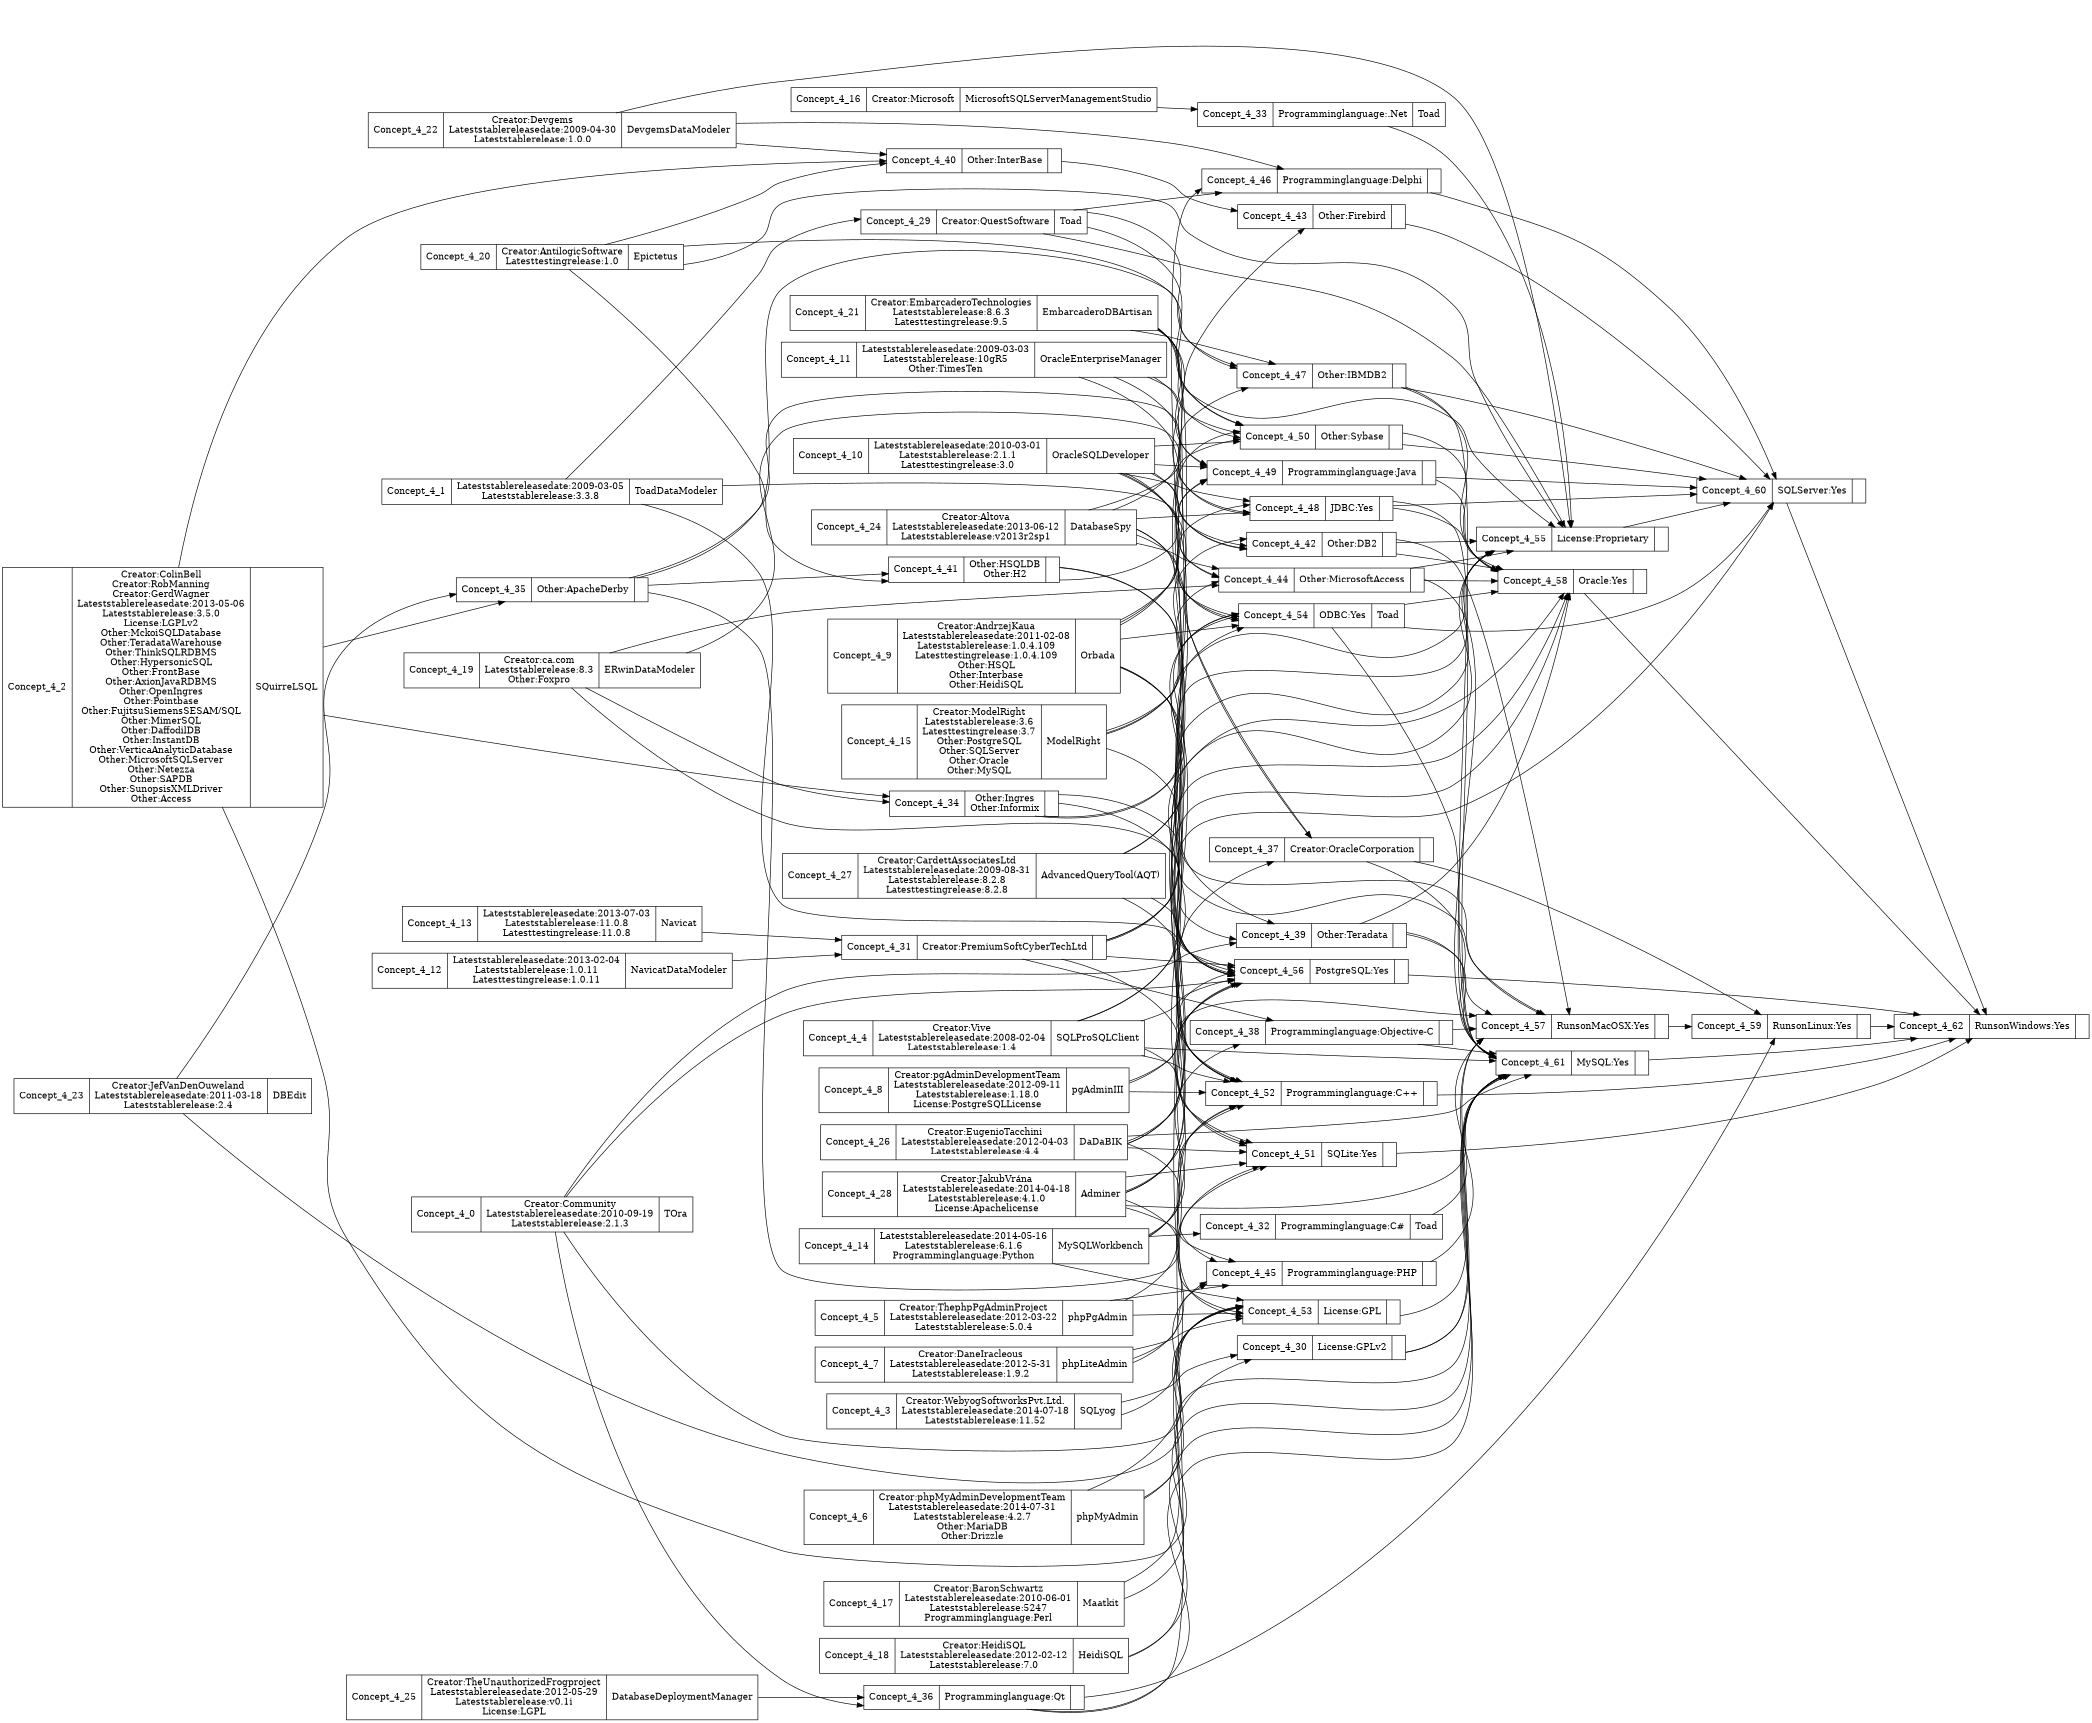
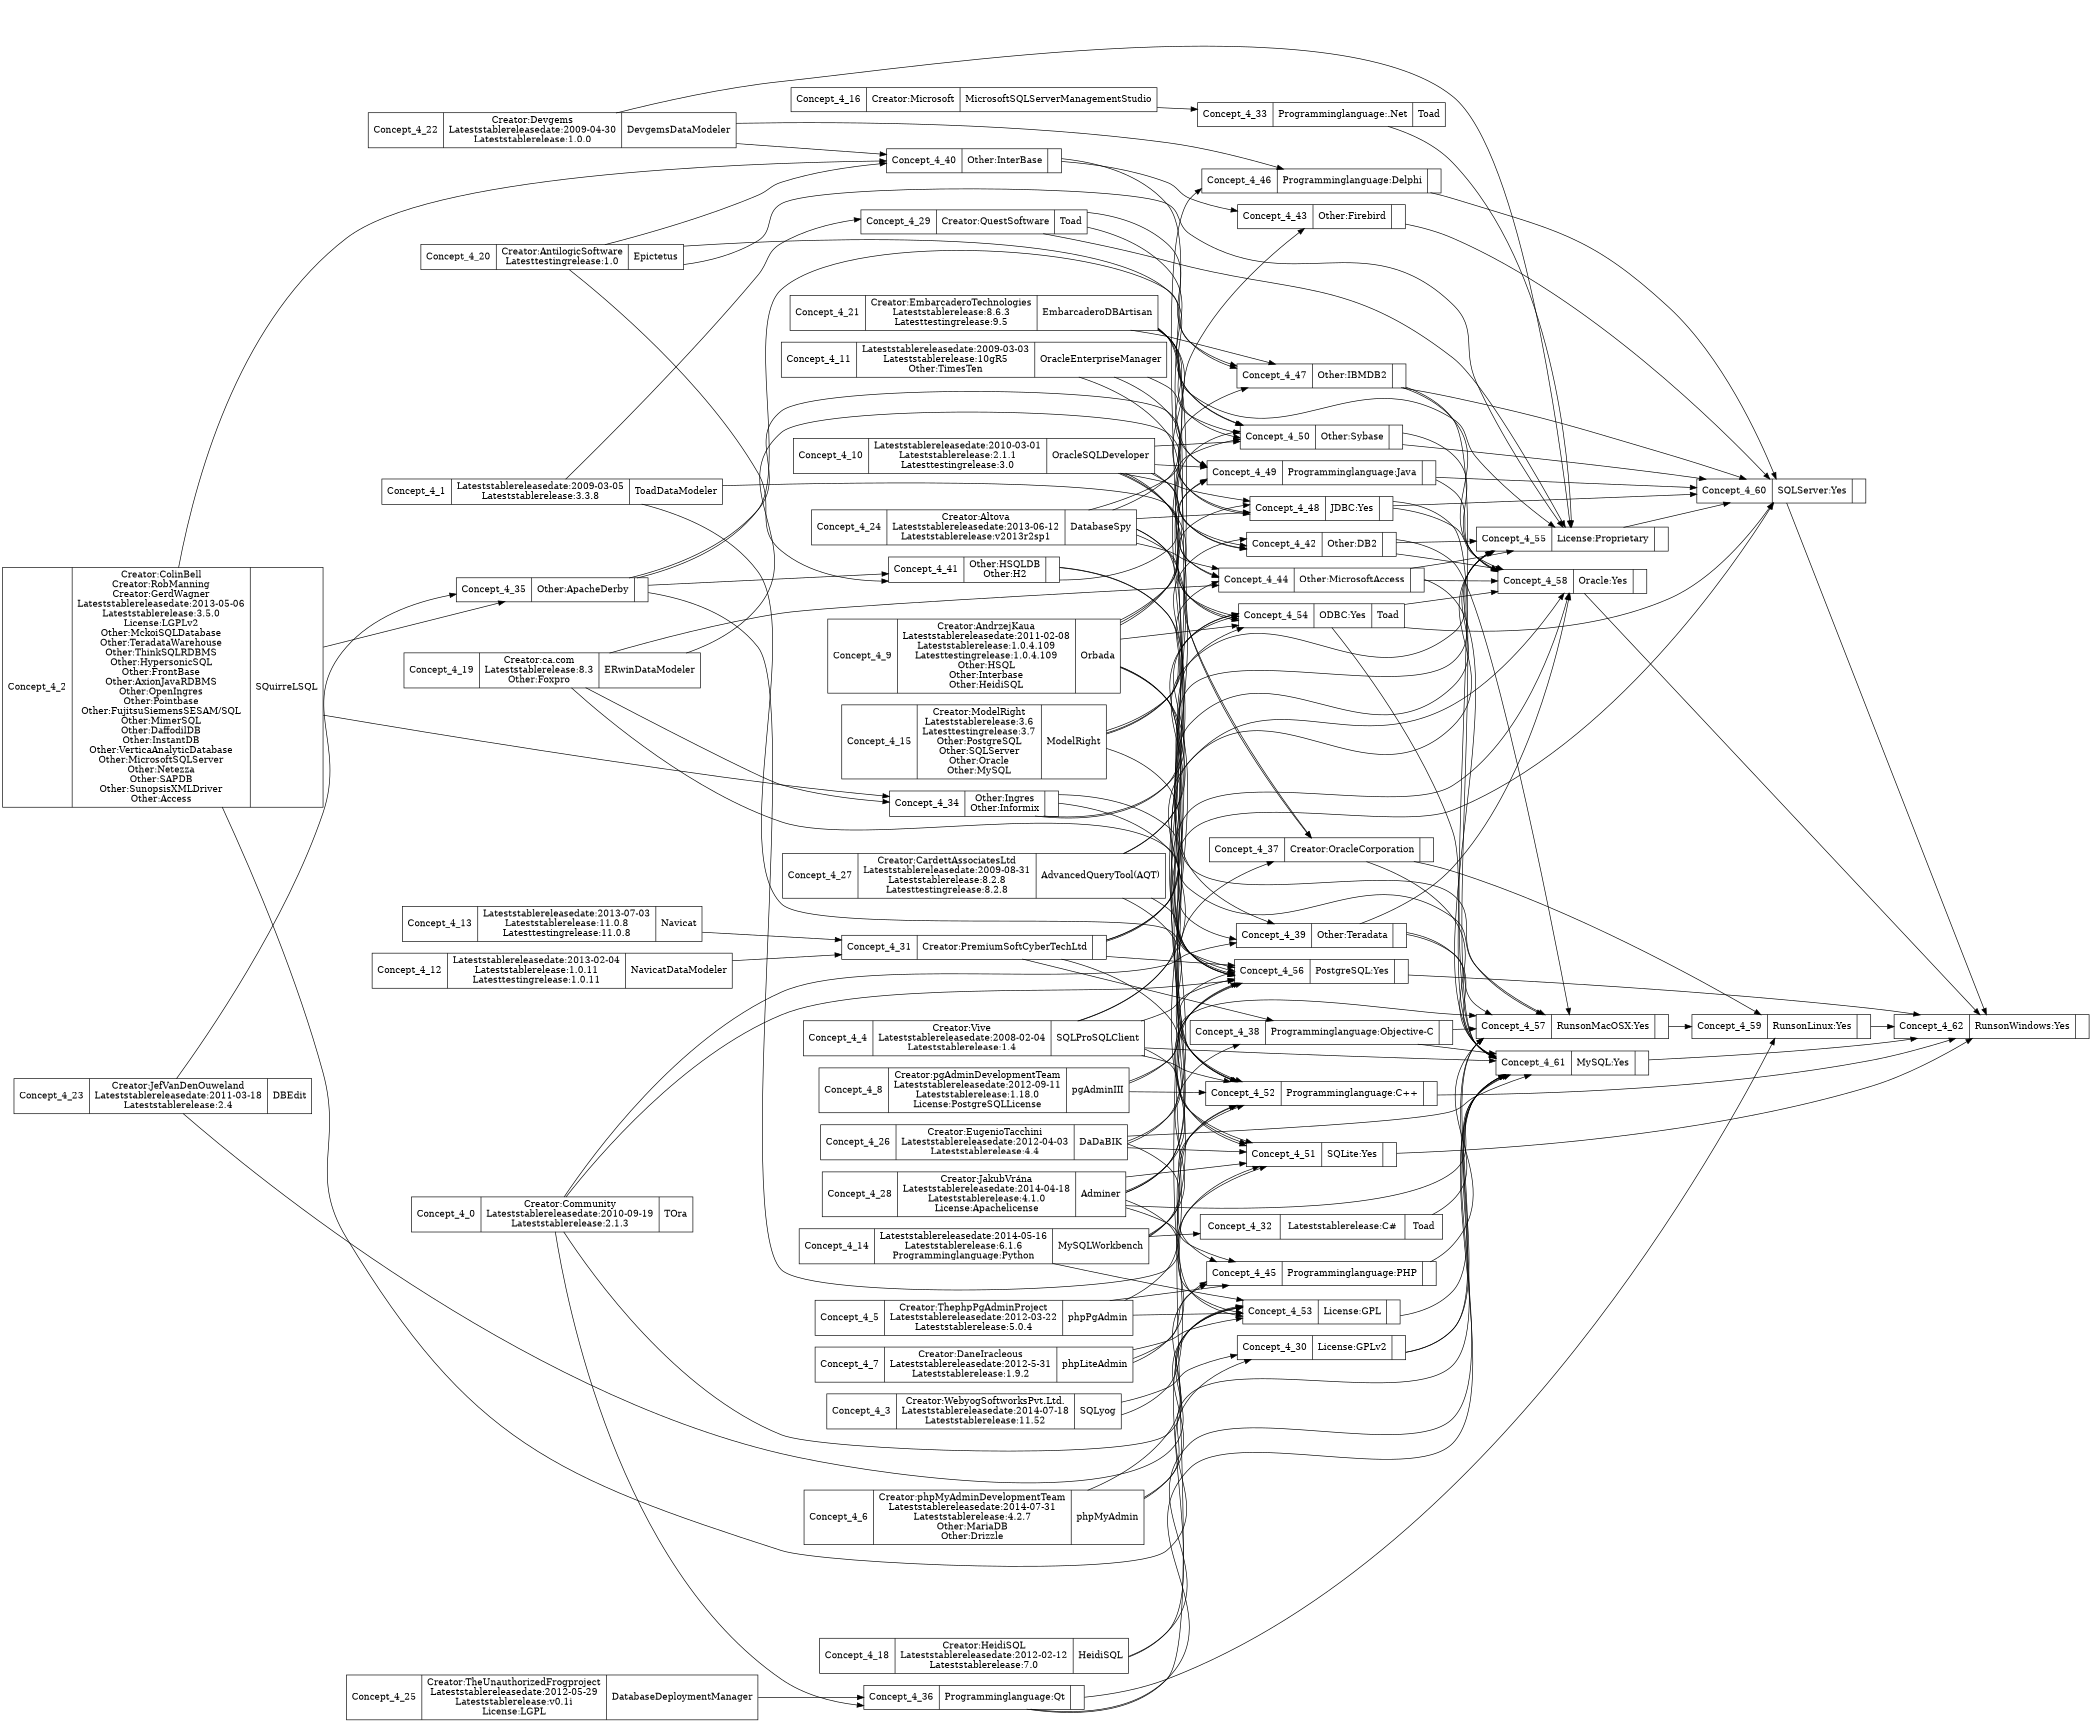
edge "Concept_4_29" -> "Concept_4_46": removed
edge "Concept_4_11" -> "Concept_4_49": now "Concept_4_40" -> "Concept_4_49"
edge "Concept_4_26" -> "Concept_4_58": removed
node "Concept_4_32": text "Programminglanguage:C#" -> "Lateststablerelease:C#"
node "Concept_4_17": removed
